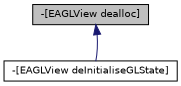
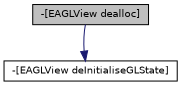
edge "-[EAGLView deInitialiseGLState]" -> "-[EAGLView dealloc]": reversed
